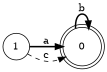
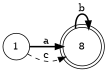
node "0": label "0" -> "8"
